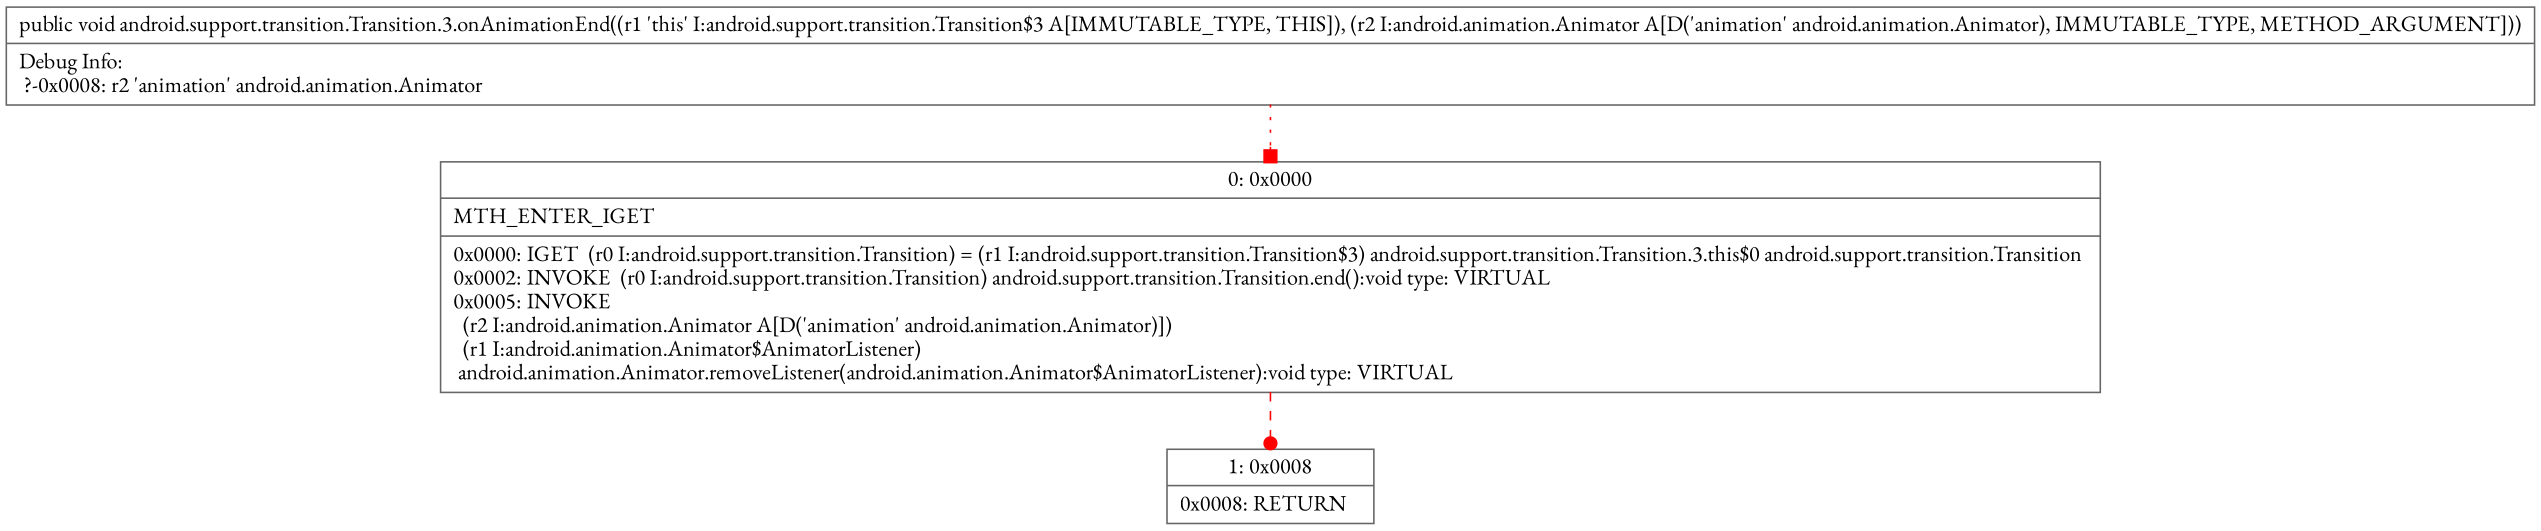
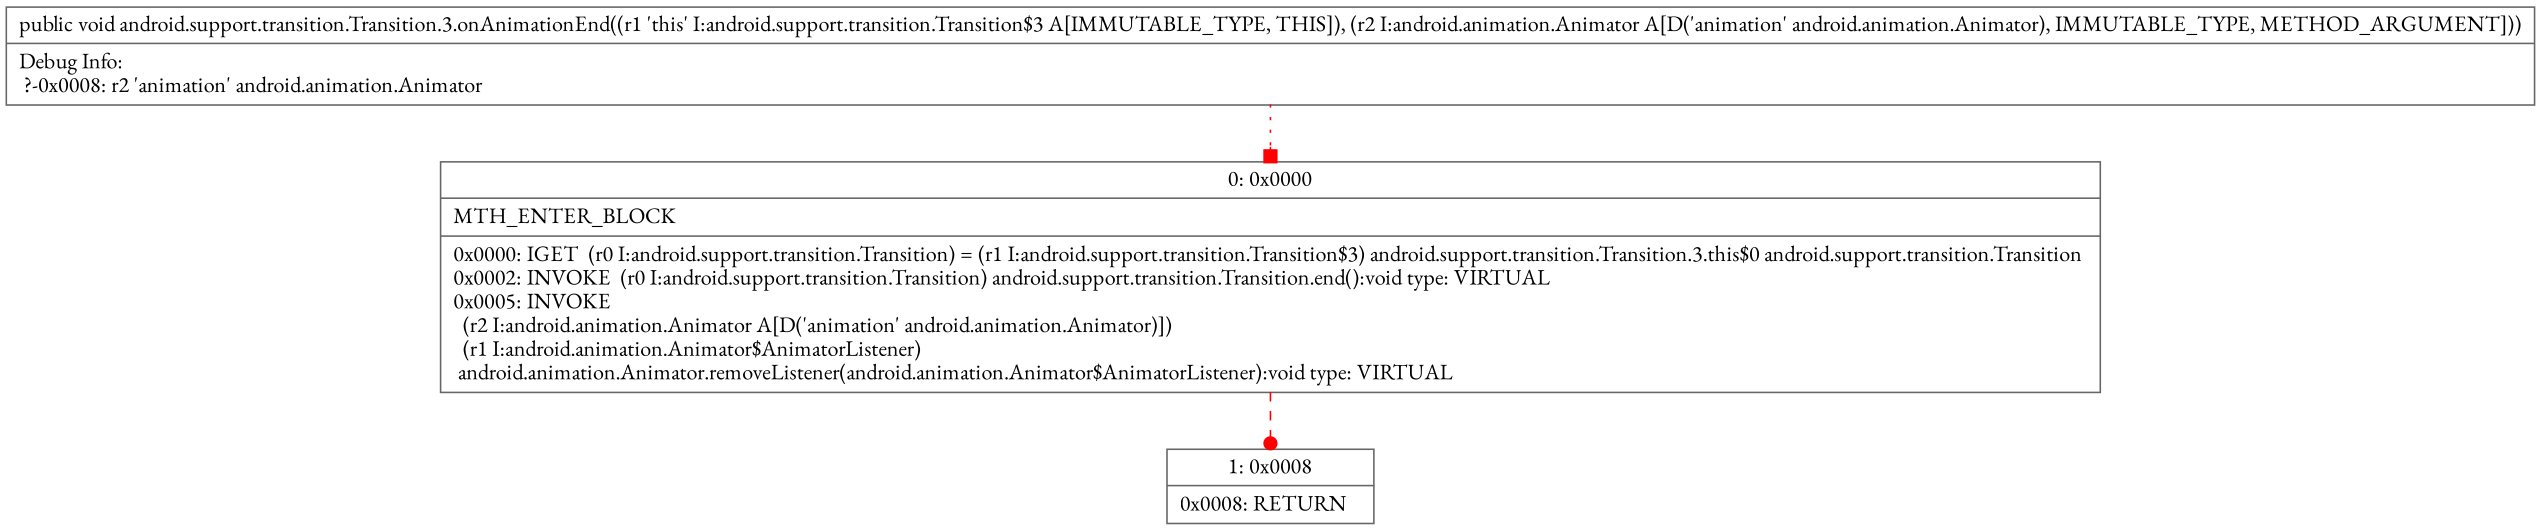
node "0: 0x0000": text "MTH_ENTER_IGET" -> "MTH_ENTER_BLOCK"
